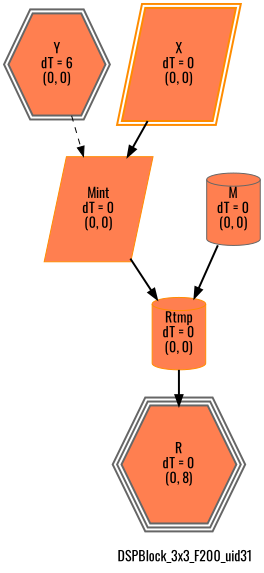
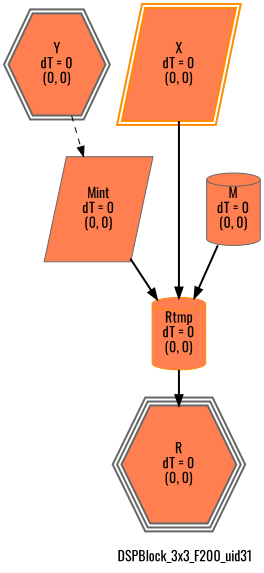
node "Y dT = 6 (0, 0)": label "Y dT = 6 (0, 0)" -> "Y dT = 0 (0, 0)"
edge "X dT = 0 (0, 0)" -> "Mint dT = 0 (0, 0)": now "X dT = 0 (0, 0)" -> "Rtmp dT = 0 (0, 0)"
node "Mint dT = 0 (0, 0)": color darkorange -> gray40
node "R dT = 0 (0, 8)": label "R dT = 0 (0, 8)" -> "R dT = 0 (0, 0)"
